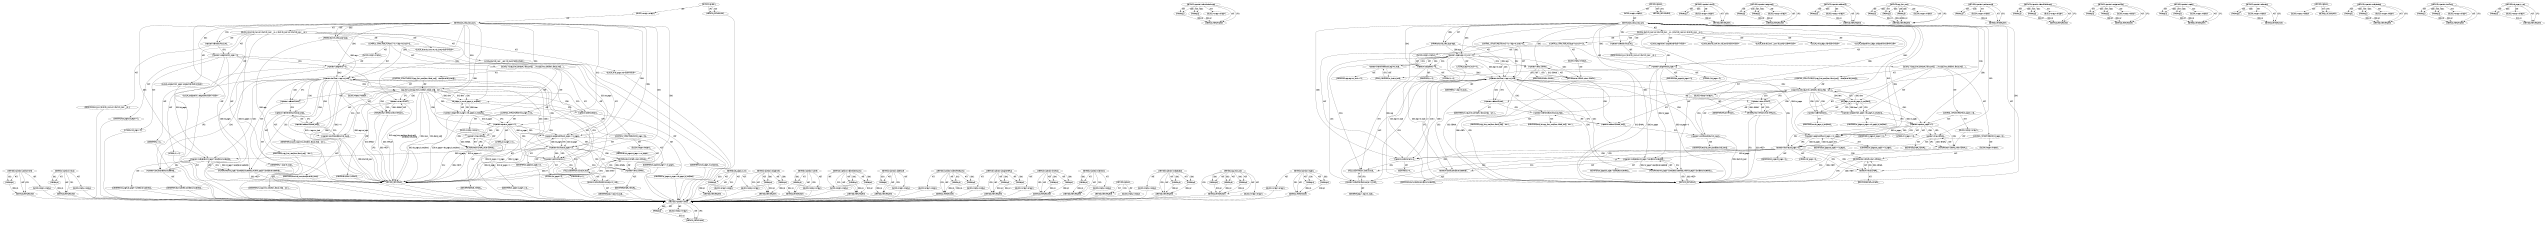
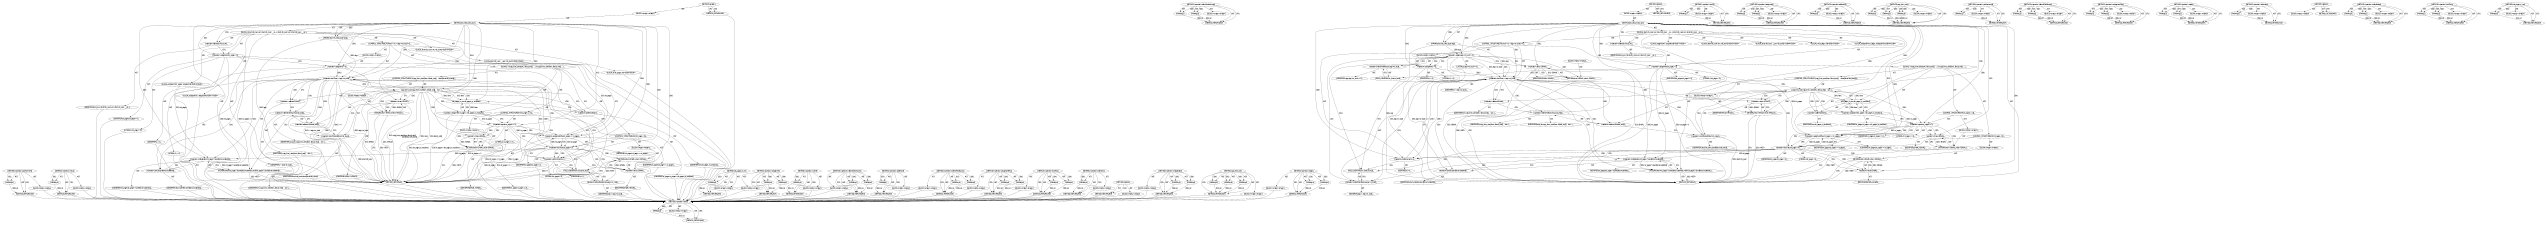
node "(CONTROL_STRUCTURE,IF,if (args->nr_local == 0))": removed
